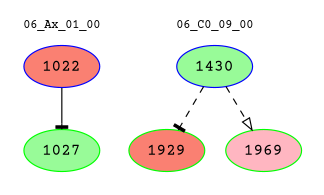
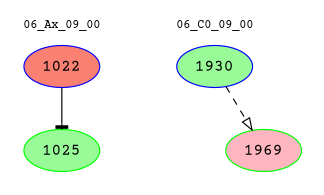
cluster "06_Ax_01_00": label "06_Ax_01_00" -> "06_Ax_09_00"
node "1430": label "1430" -> "1930"
node "1027": label "1027" -> "1025"
node "1929": removed
